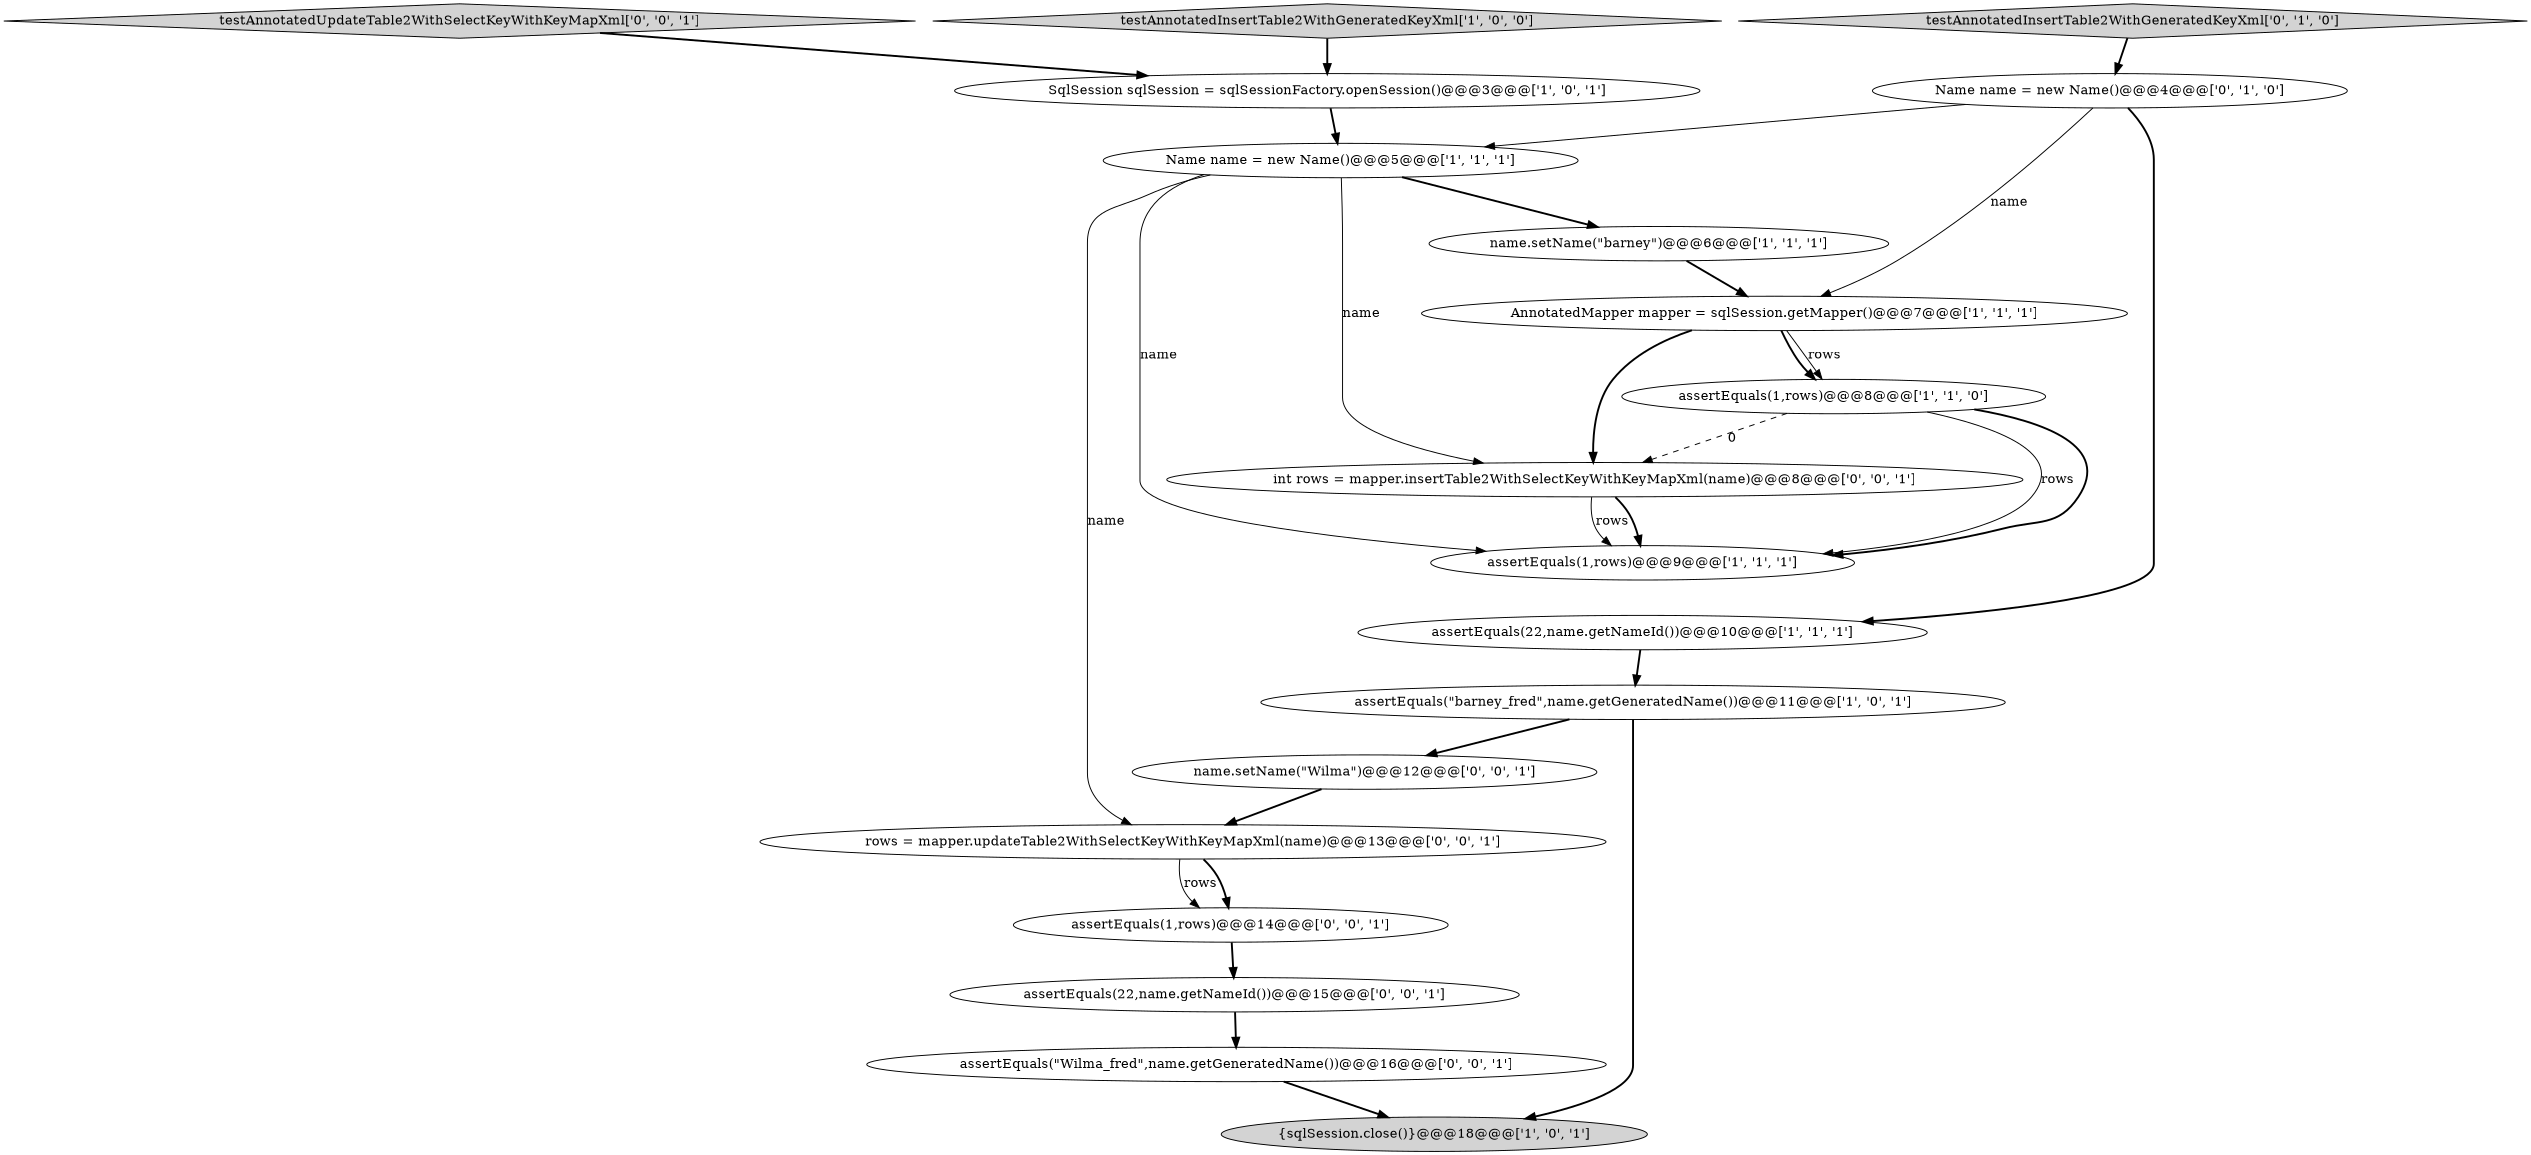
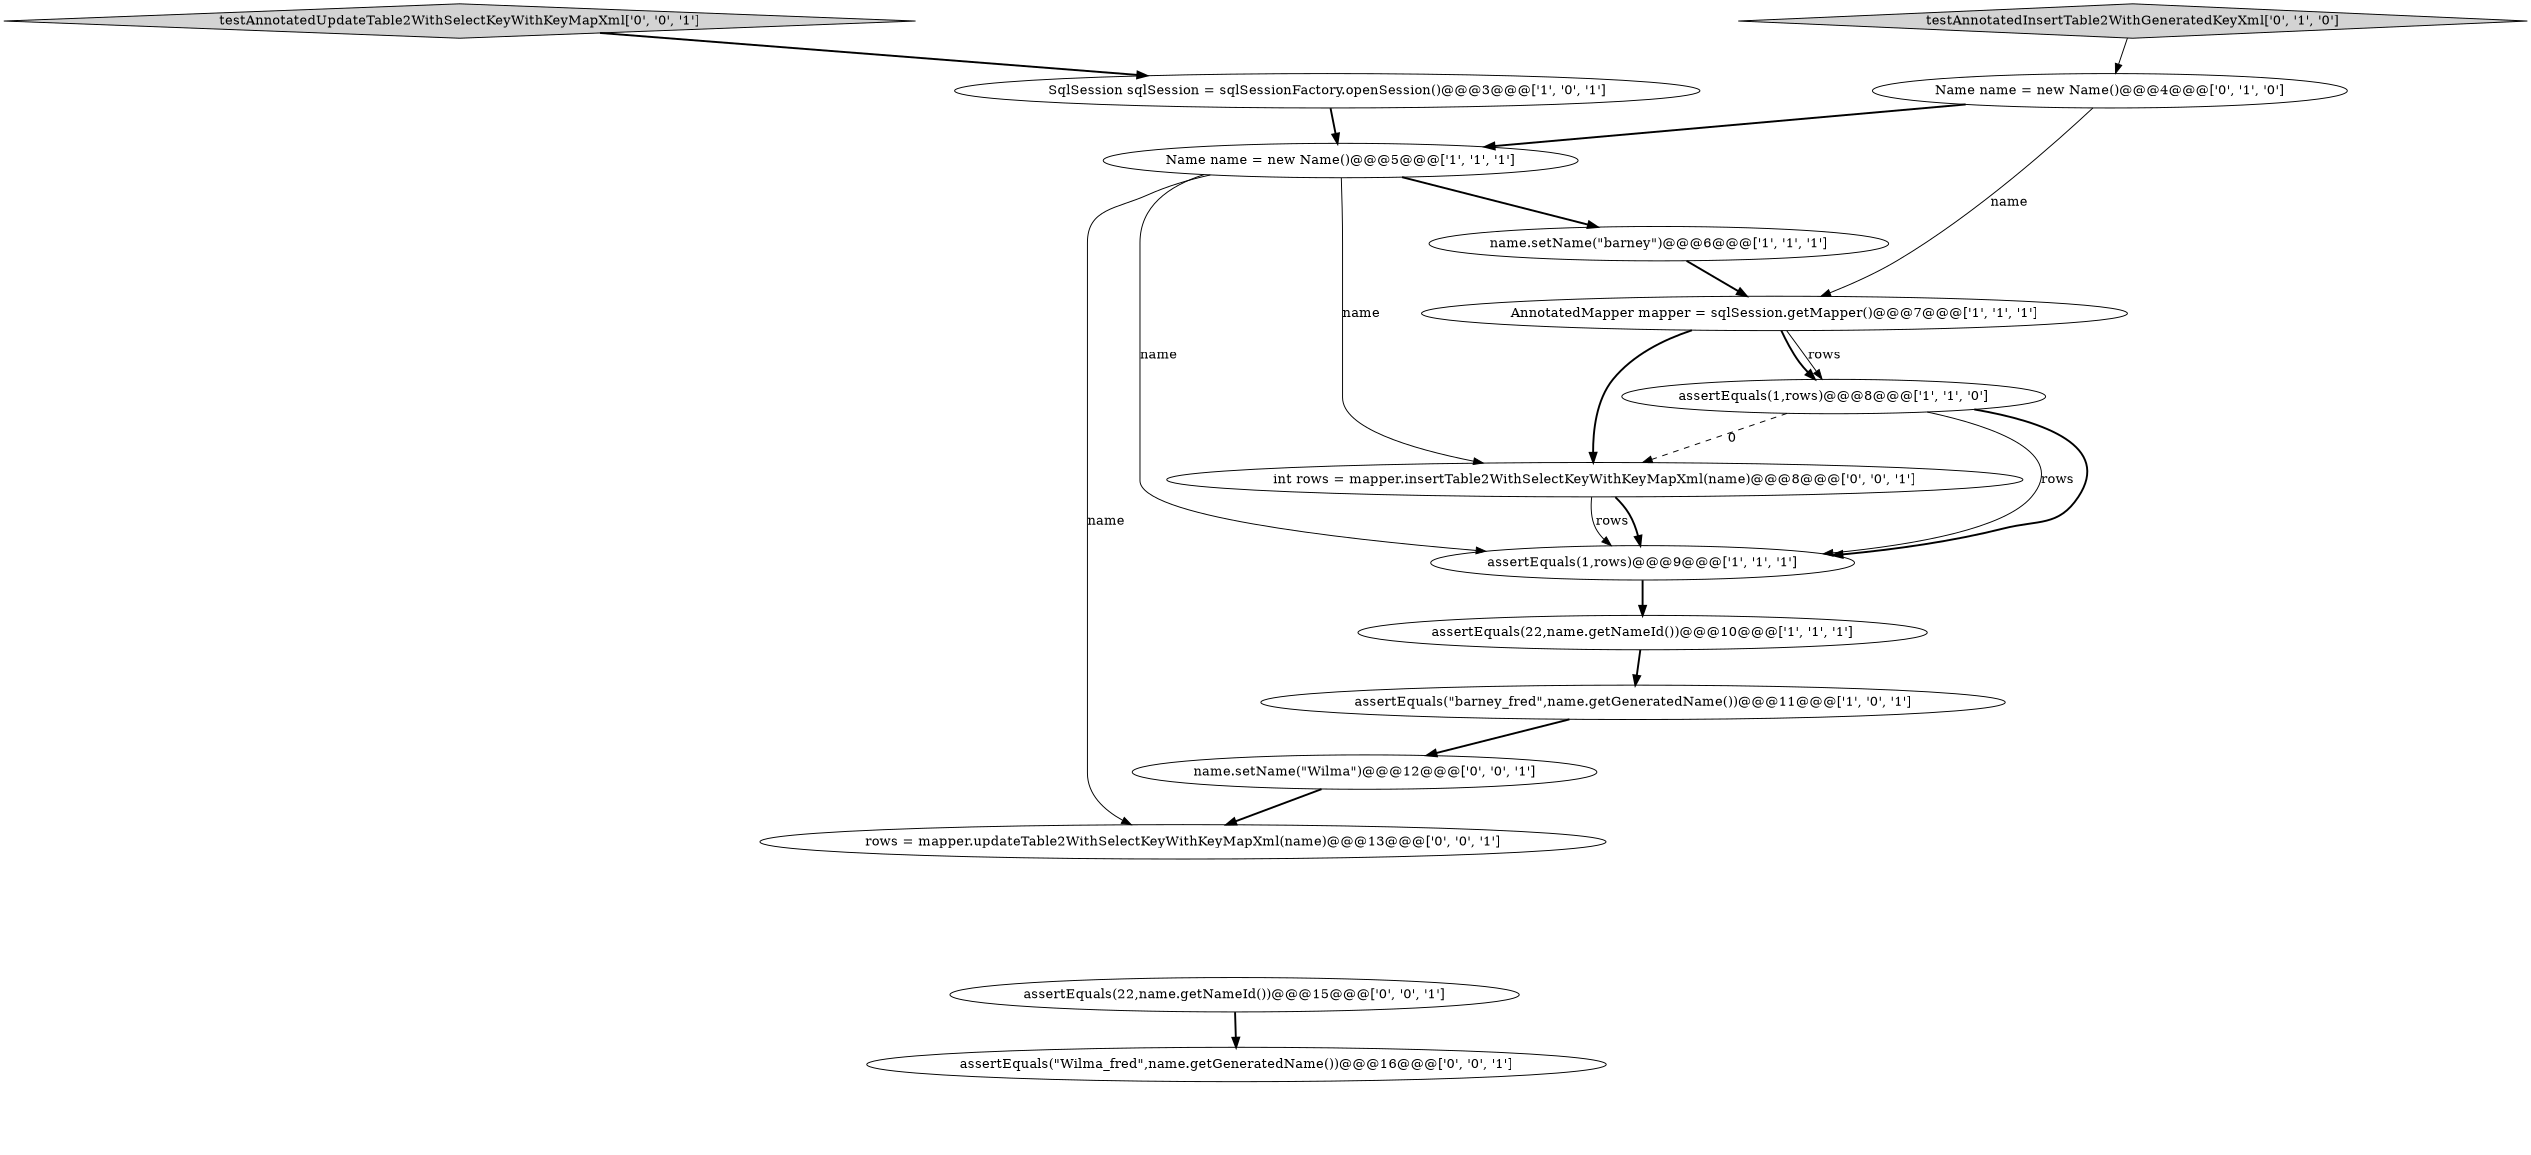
node "testAnnotatedInsertTable2WithGeneratedKeyXml['1', '0', '0']": removed
edge "testAnnotatedInsertTable2WithGeneratedKeyXml['0', '1', '0']" -> "Name name = new Name()@@@4@@@['0', '1', '0']": style bold -> solid
edge "Name name = new Name()@@@4@@@['0', '1', '0']" -> "Name name = new Name()@@@5@@@['1', '1', '1']": style solid -> bold
edge "Name name = new Name()@@@4@@@['0', '1', '0']" -> "assertEquals(22,name.getNameId())@@@10@@@['1', '1', '1']": now "assertEquals(1,rows)@@@9@@@['1', '1', '1']" -> "assertEquals(22,name.getNameId())@@@10@@@['1', '1', '1']"
node "assertEquals(1,rows)@@@14@@@['0', '0', '1']": removed
node "{sqlSession.close()}@@@18@@@['1', '0', '1']": removed
